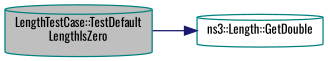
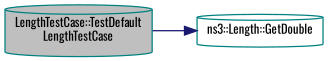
node "LengthTestCase::TestDefault LengthIsZero": label "LengthTestCase::TestDefault LengthIsZero" -> "LengthTestCase::TestDefault LengthTestCase"
